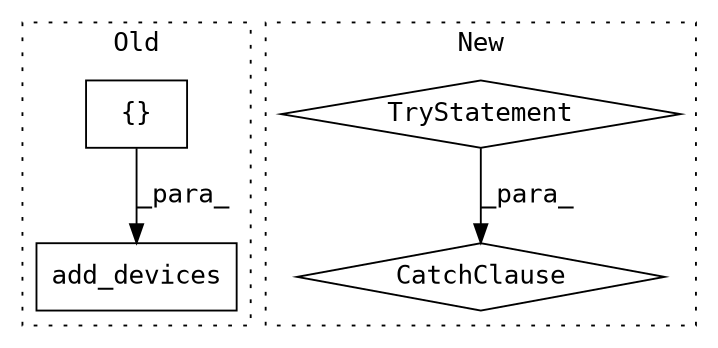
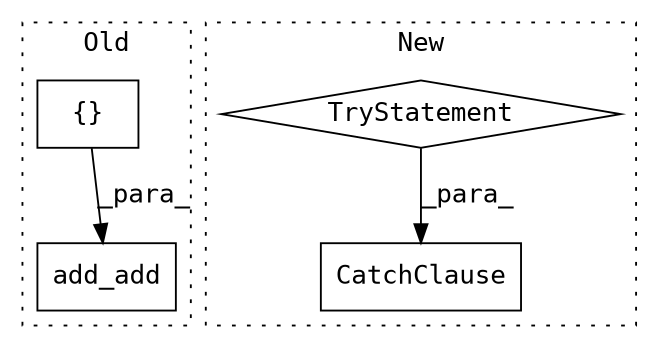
node "add_devices": label "add_devices" -> "add_add"
node "CatchClause": shape diamond -> box
